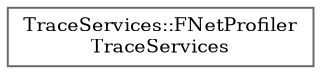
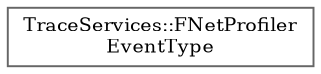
node "TraceServices::FNetProfiler TraceServices": label "TraceServices::FNetProfiler TraceServices" -> "TraceServices::FNetProfiler EventType"
